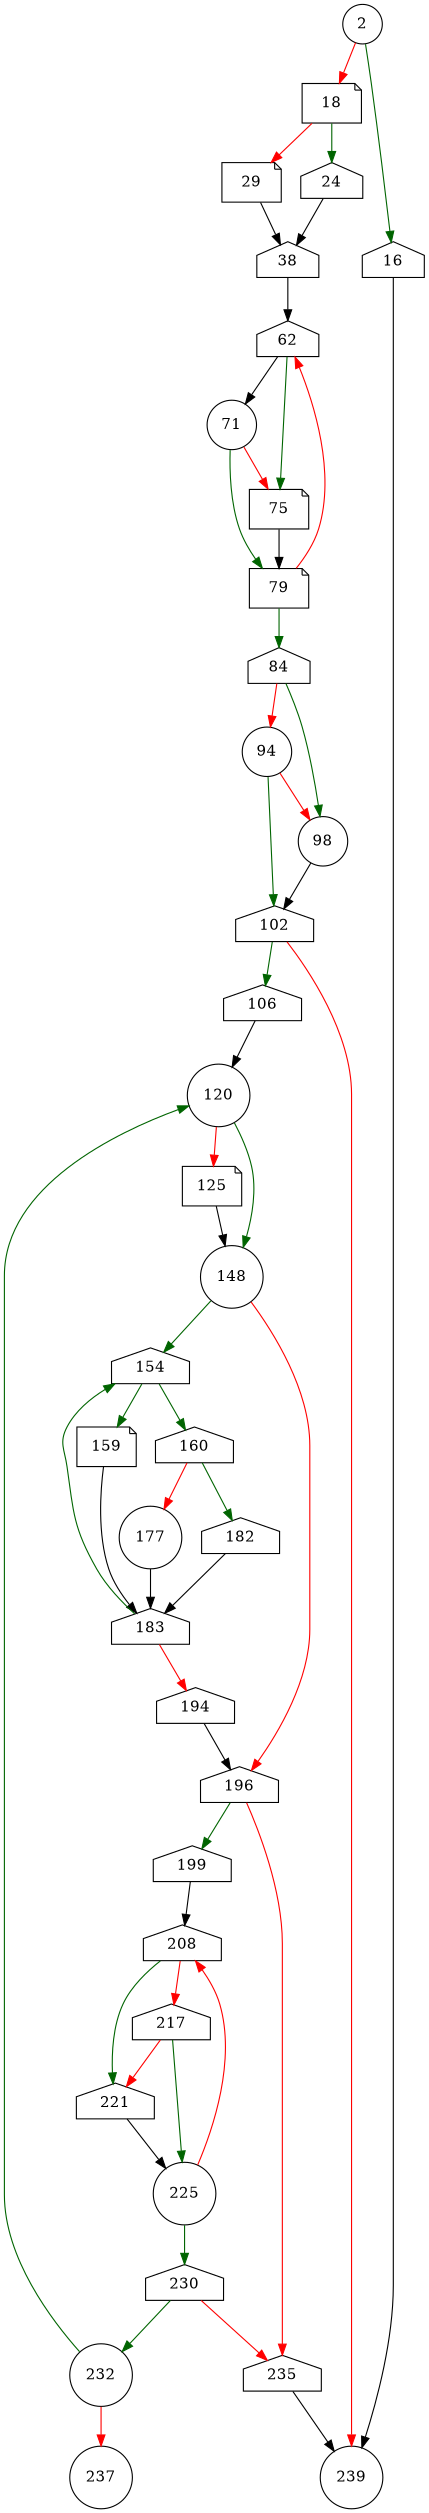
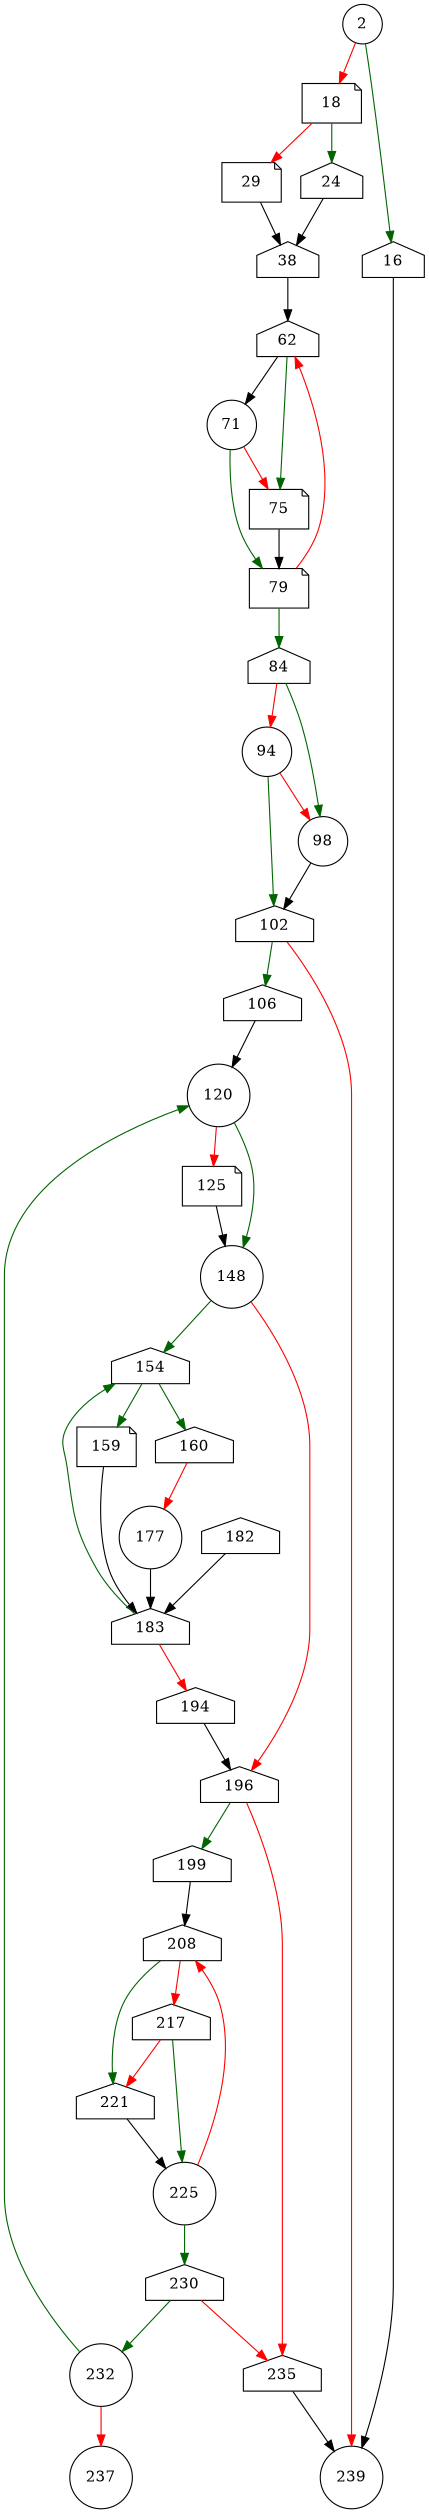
edge "160" -> "182": removed
